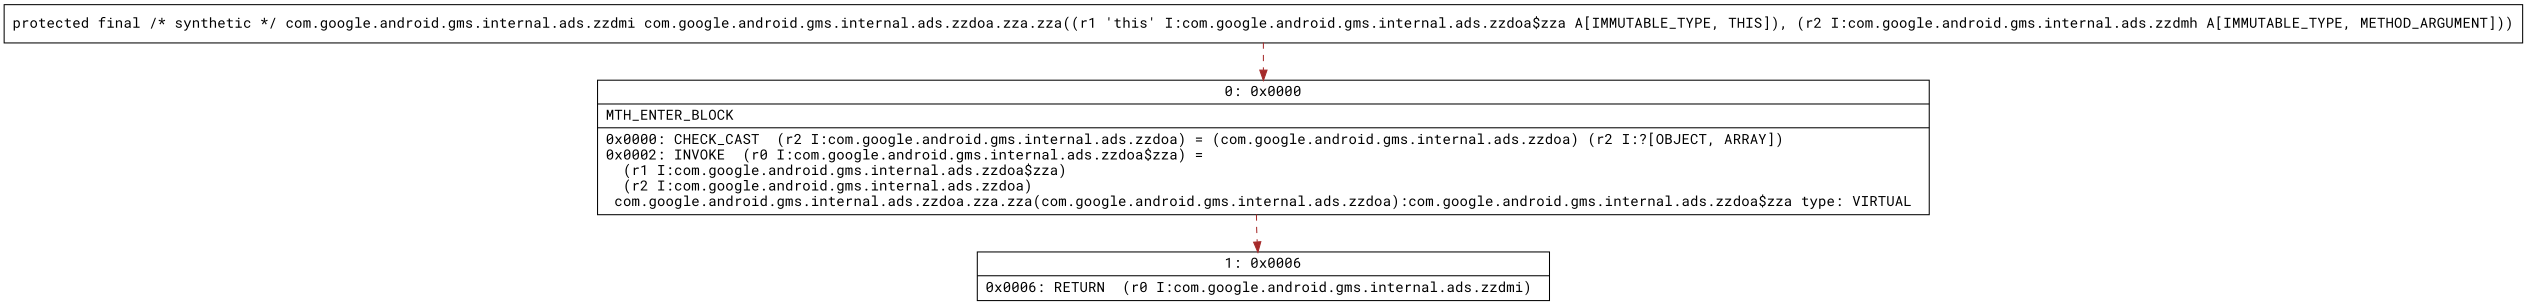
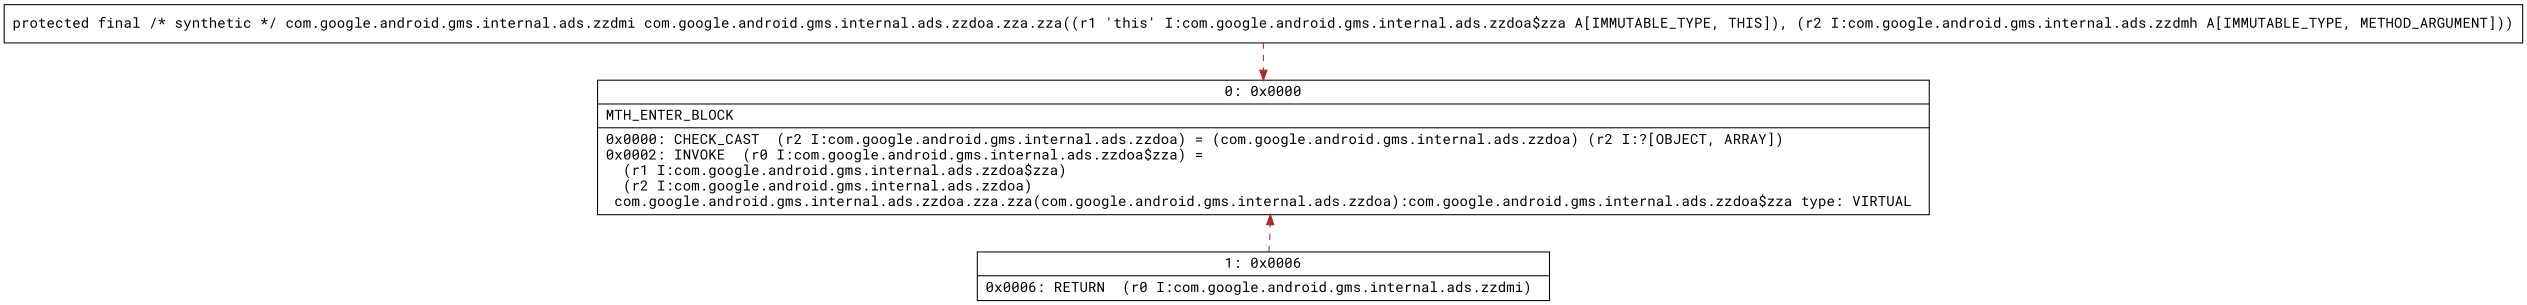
edge "0: 0x0000" -> "1: 0x0006": reversed
